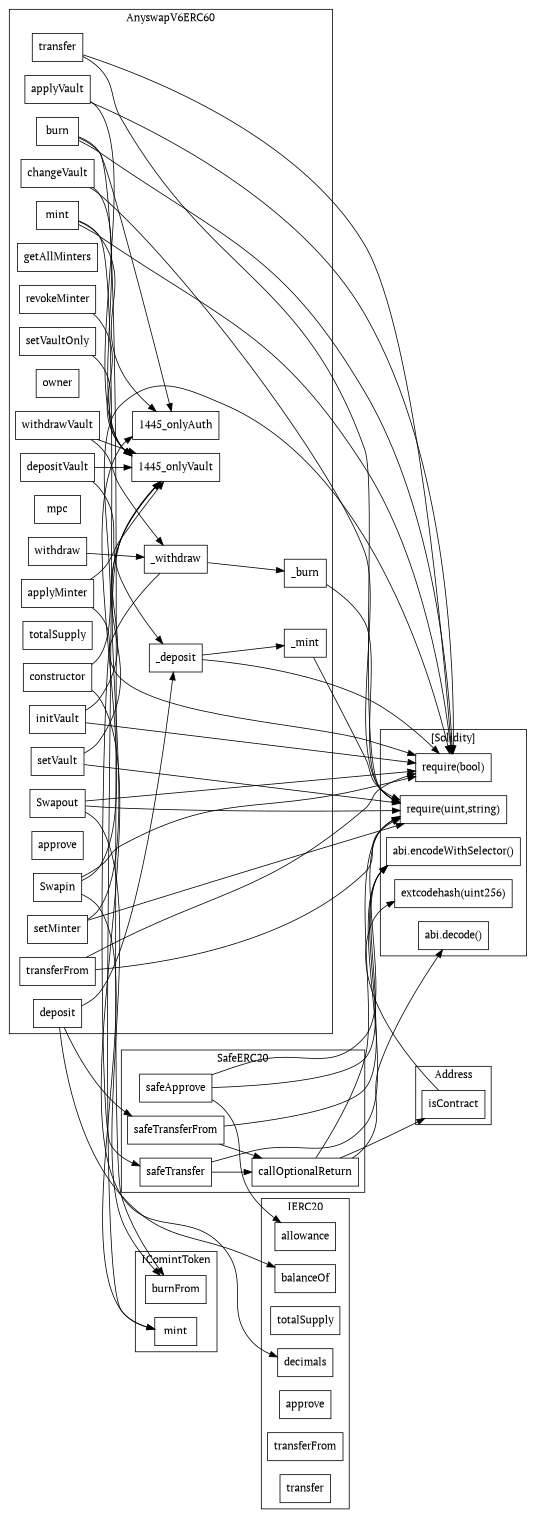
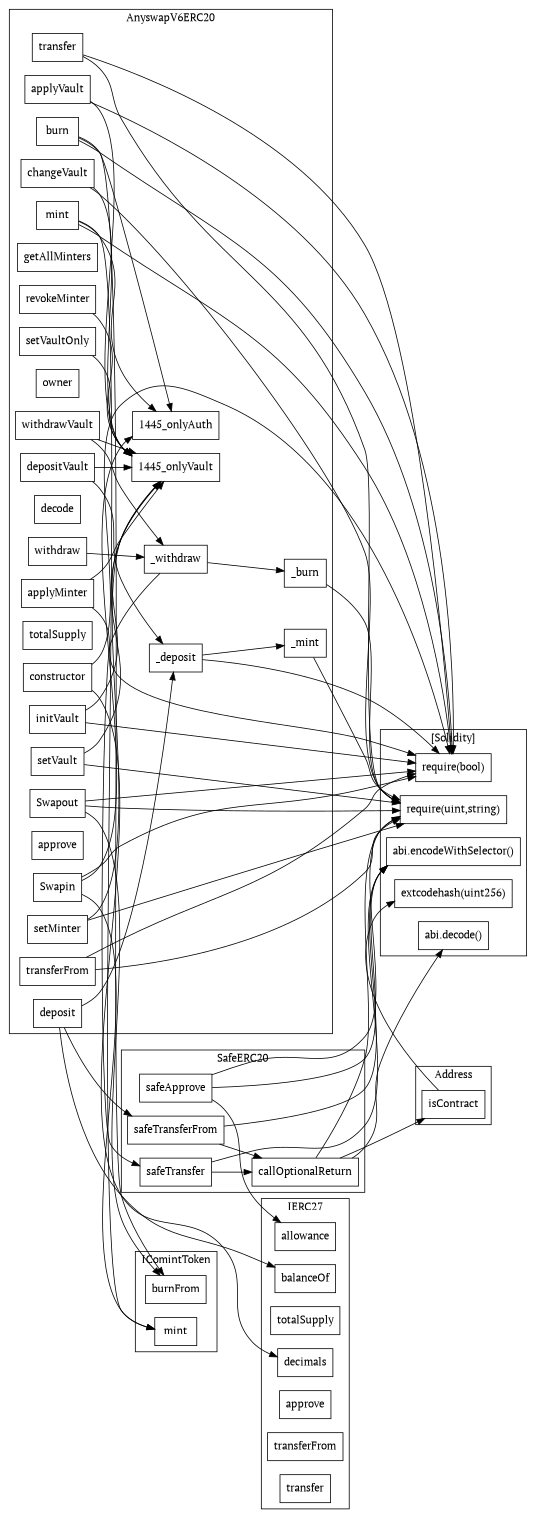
cluster "AnyswapV6ERC60": label "AnyswapV6ERC60" -> "AnyswapV6ERC20"
node "mpc": label "mpc" -> "decode"
cluster "IERC20": label "IERC20" -> "IERC27"
